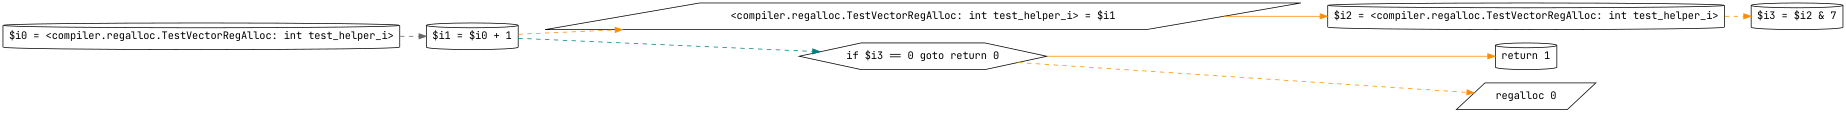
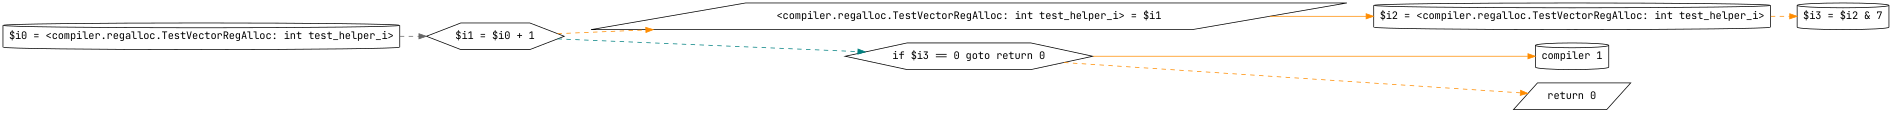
node "$i1 = $i0 + 1": shape cylinder -> hexagon
node "return 1": label "return 1" -> "compiler 1"
node "regalloc 0": label "regalloc 0" -> "return 0"
